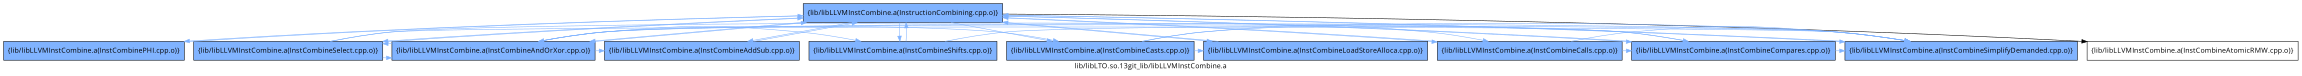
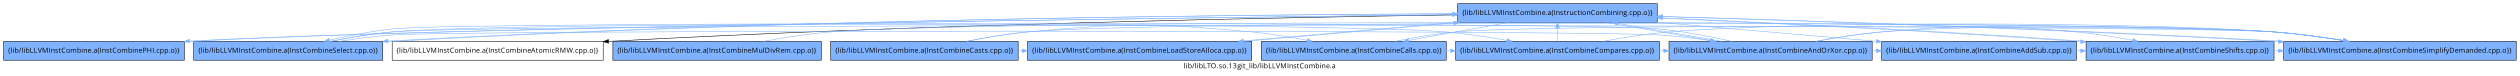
edge "{lib/libLLVMInstCombine.a(InstCombineAndOrXor.cpp.o)}" -> "{lib/libLLVMInstCombine.a(InstCombineCasts.cpp.o)}": removed
edge "{lib/libLLVMInstCombine.a(InstructionCombining.cpp.o)}" -> "{lib/libLLVMInstCombine.a(InstCombineCompares.cpp.o)}": removed
edge "{lib/libLLVMInstCombine.a(InstCombineCalls.cpp.o)}" -> "{lib/libLLVMInstCombine.a(InstructionCombining.cpp.o)}": removed
edge "{lib/libLLVMInstCombine.a(InstructionCombining.cpp.o)}" -> "{lib/libLLVMInstCombine.a(InstCombineCasts.cpp.o)}": removed
edge "{lib/libLLVMInstCombine.a(InstCombineAddSub.cpp.o)}" -> "{lib/libLLVMInstCombine.a(InstructionCombining.cpp.o)}": now "{lib/libLLVMInstCombine.a(InstCombineAddSub.cpp.o)}" -> "{lib/libLLVMInstCombine.a(InstCombineShifts.cpp.o)}"
node "{lib/libLLVMInstCombine.a(InstCombineMulDivRem.cpp.o)}": added
